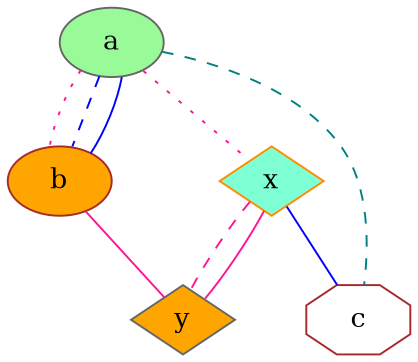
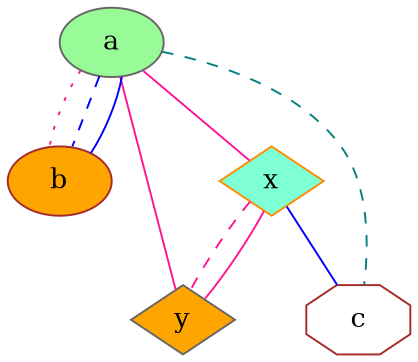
edge "a" -- "x": style dotted -> solid
edge "b" -- "y": now "a" -- "y"
